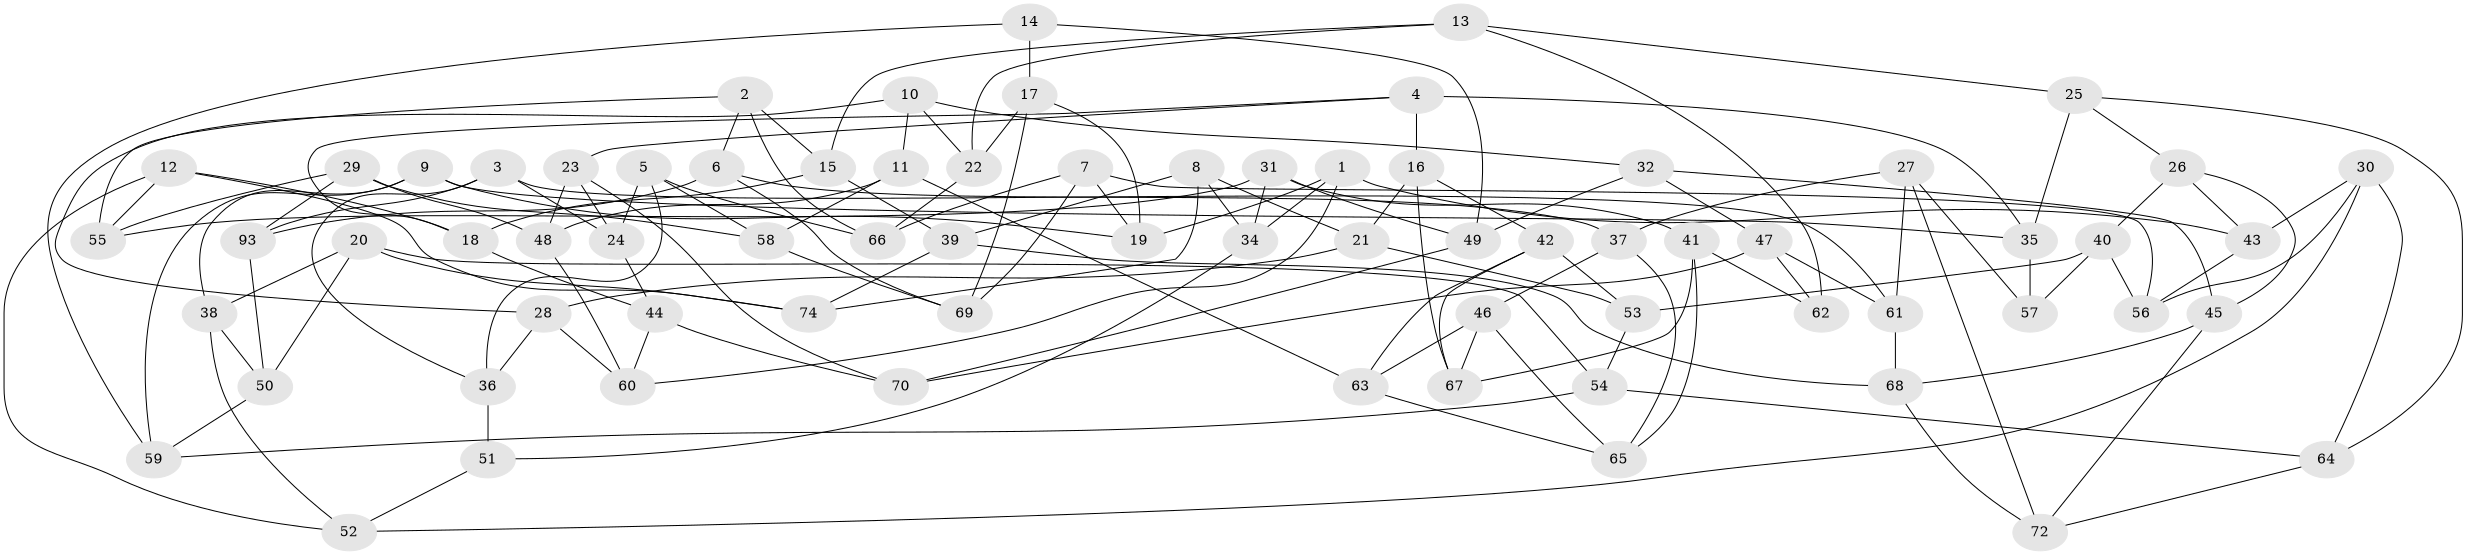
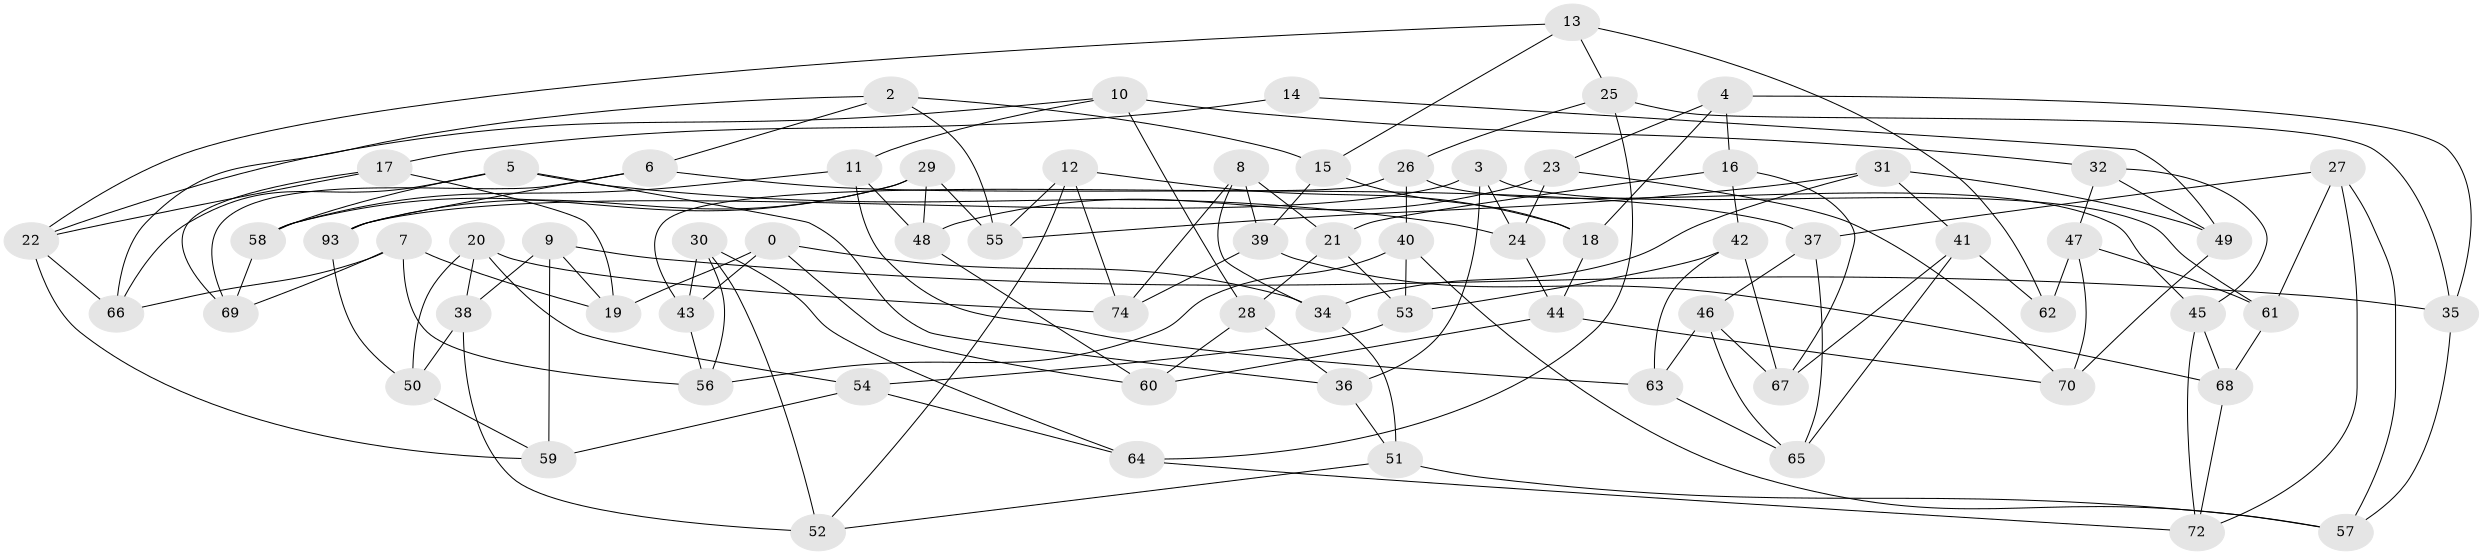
edge "14" -- "59": now "22" -- "59"
node "1": label "1" -> "0"
edge "51" -- "57": added
